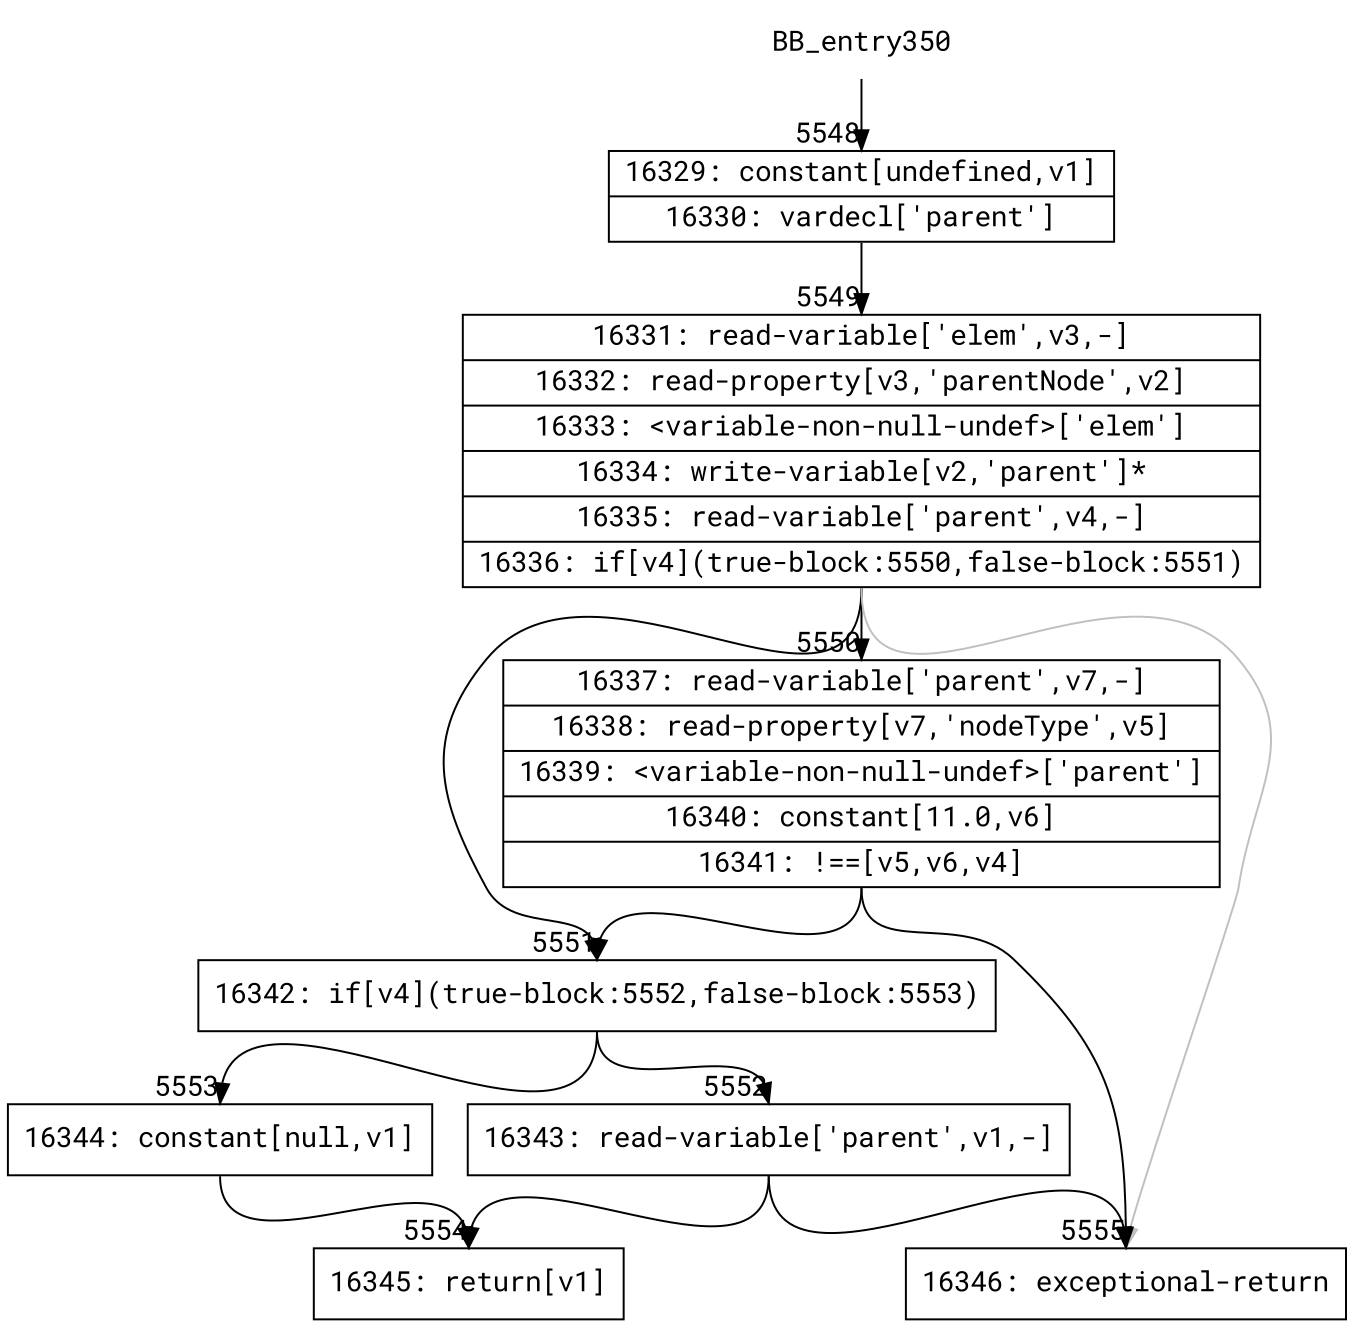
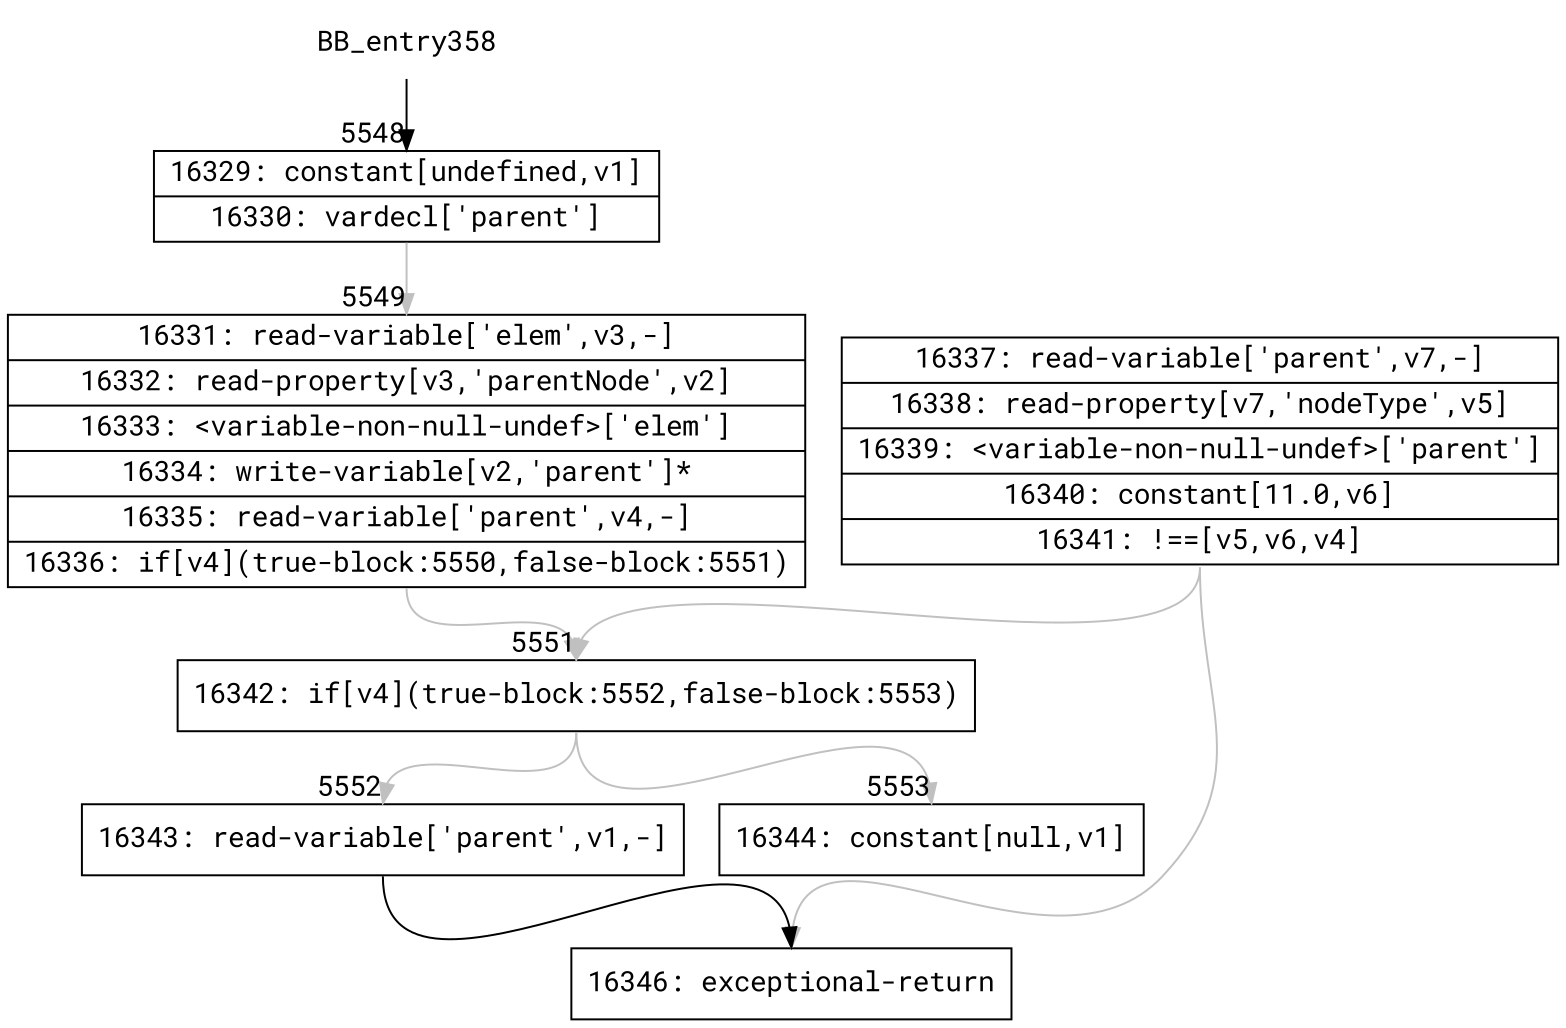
node "BB_entry350": label "BB_entry350" -> "BB_entry358"
edge "16329: constant[undefined,v1]" -> "16331: read-variable['elem',v3,-]": color black -> gray
edge "16331: read-variable['elem',v3,-]" -> "16337: read-variable['parent',v7,-]": removed
edge "16331: read-variable['elem',v3,-]" -> "16342: if[v4](true-block:5552,false-block:5553)": color black -> gray
edge "16331: read-variable['elem',v3,-]" -> "16346: exceptional-return": removed
edge "16337: read-variable['parent',v7,-]" -> "16342: if[v4](true-block:5552,false-block:5553)": color black -> gray
edge "16337: read-variable['parent',v7,-]" -> "16346: exceptional-return": color black -> gray
edge "16342: if[v4](true-block:5552,false-block:5553)" -> "16343: read-variable['parent',v1,-]": color black -> gray
edge "16342: if[v4](true-block:5552,false-block:5553)" -> "16344: constant[null,v1]": color black -> gray
node "16345: return[v1]": removed
